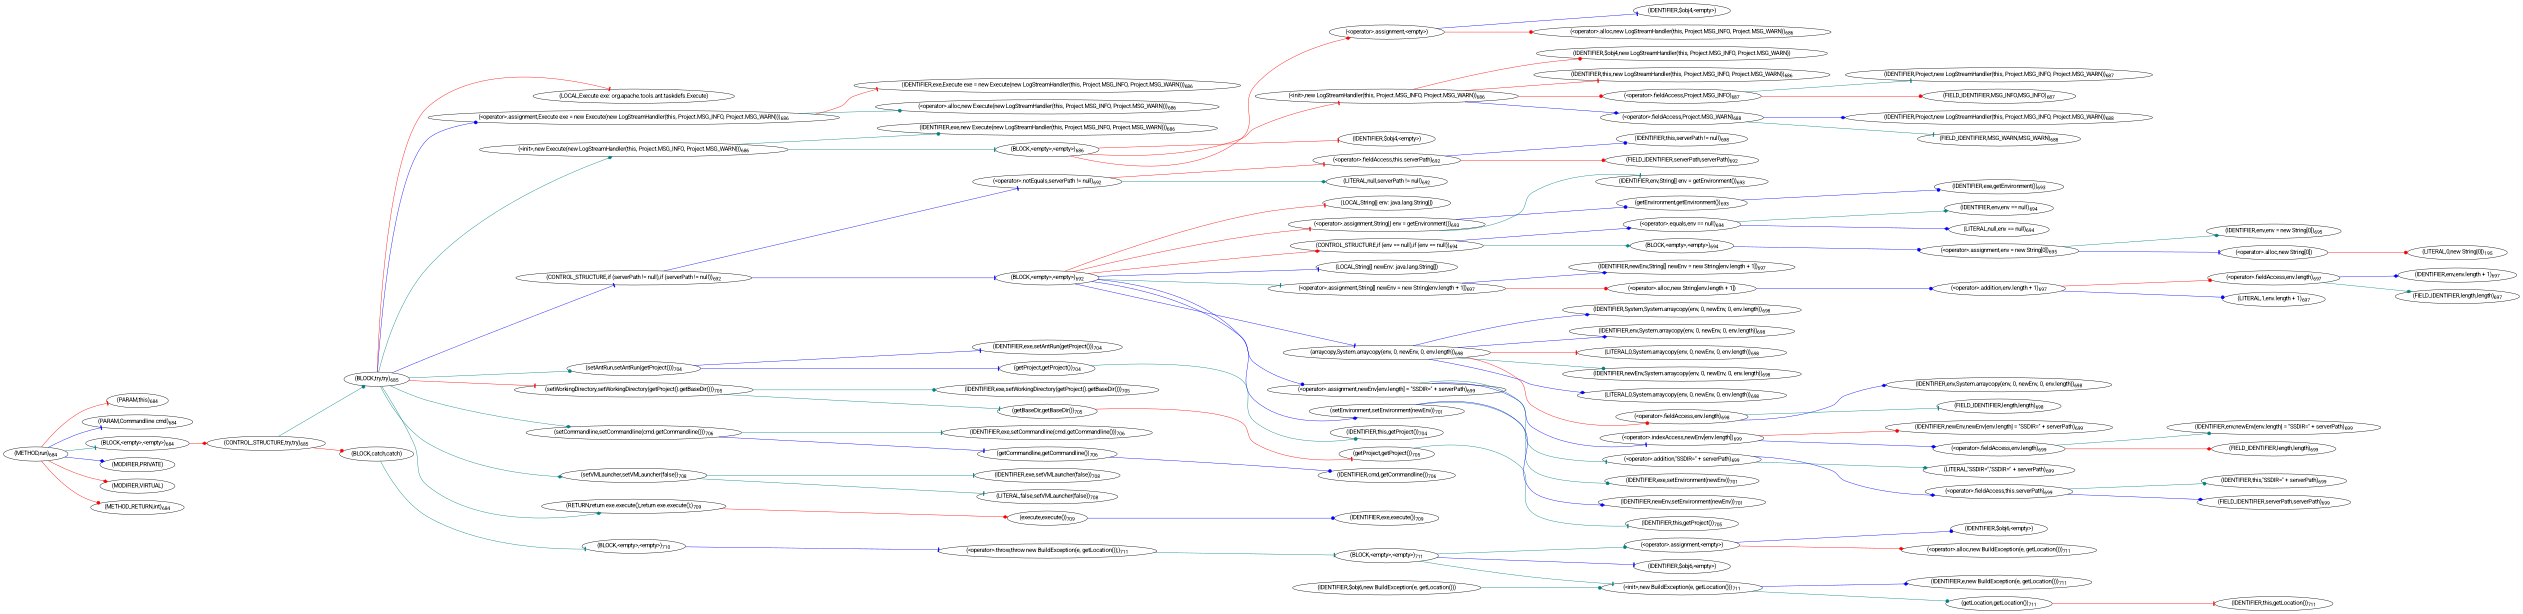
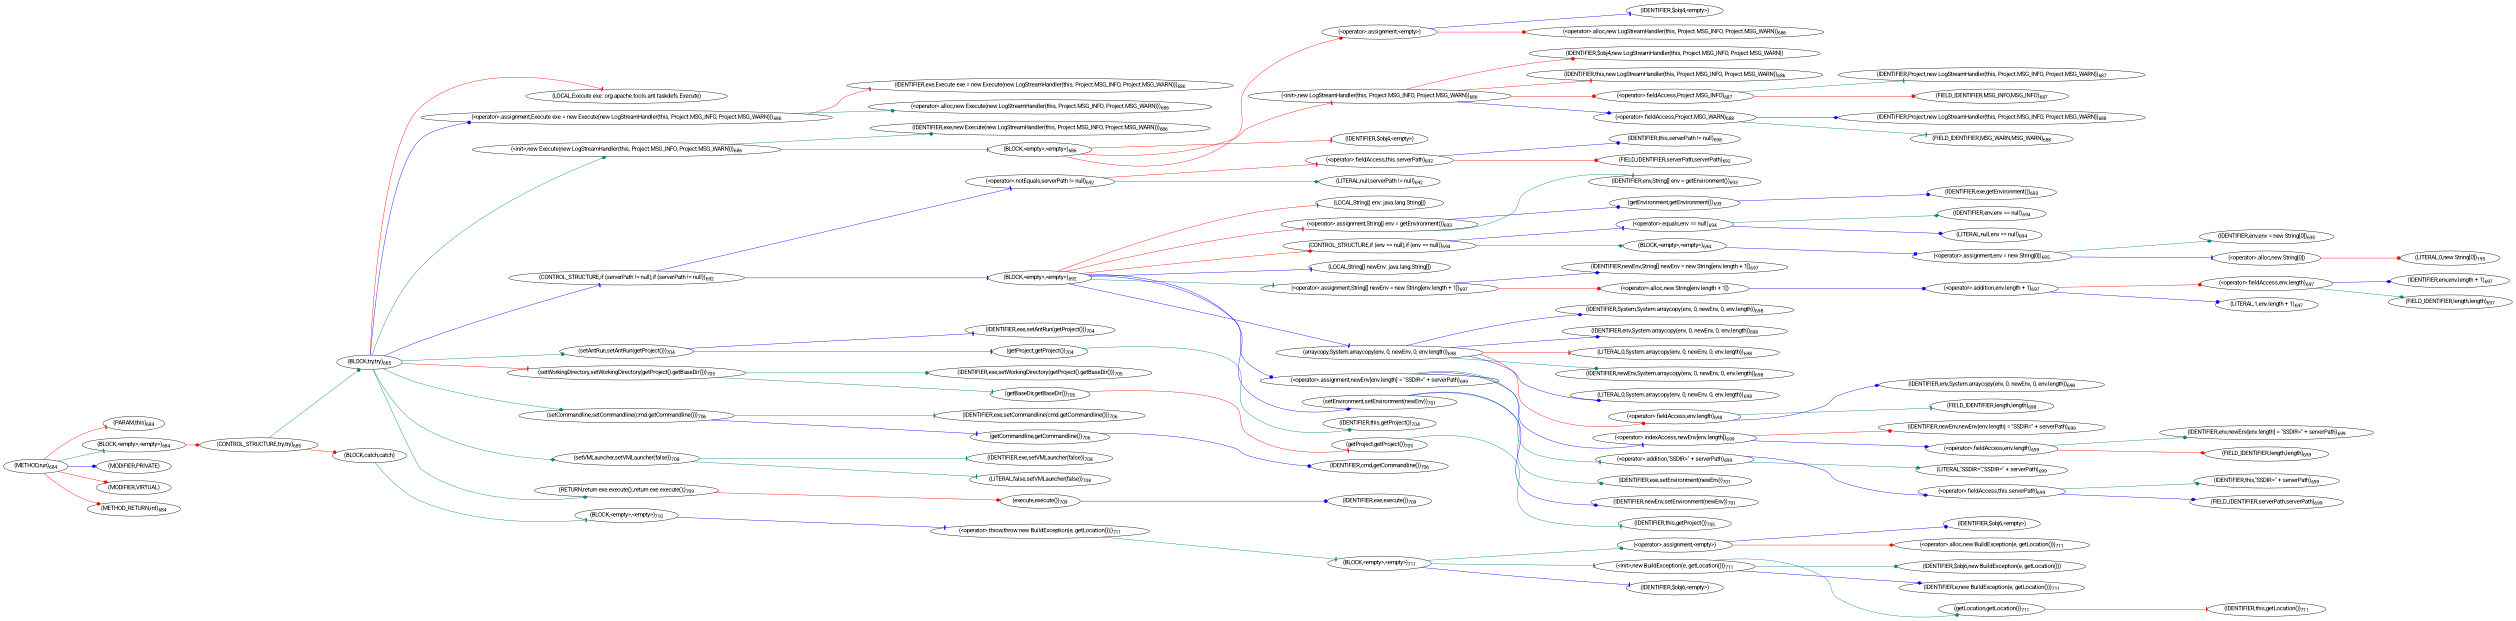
edge "(CONTROL_STRUCTURE,if (env == null),if (env == null))" -> "(<operator>.equals,env == null)": arrowhead diamond -> tee
node "(PARAM,Commandline cmd)": removed
edge "(IDENTIFIER,$obj6,new BuildException(e, getLocation()))" -> "(<init>,new BuildException(e, getLocation()))": reversed
